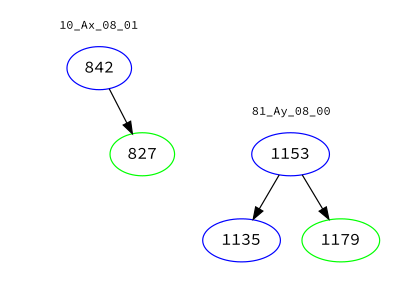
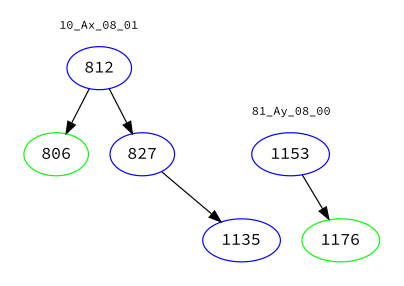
node "842": label "842" -> "812"
node "806": added
node "827": color green -> blue
edge "1153" -> "1135": now "827" -> "1135"
node "1179": label "1179" -> "1176"
